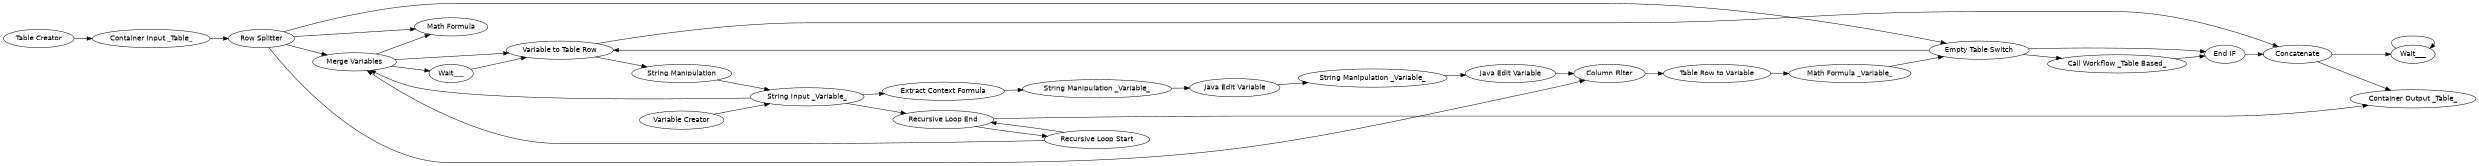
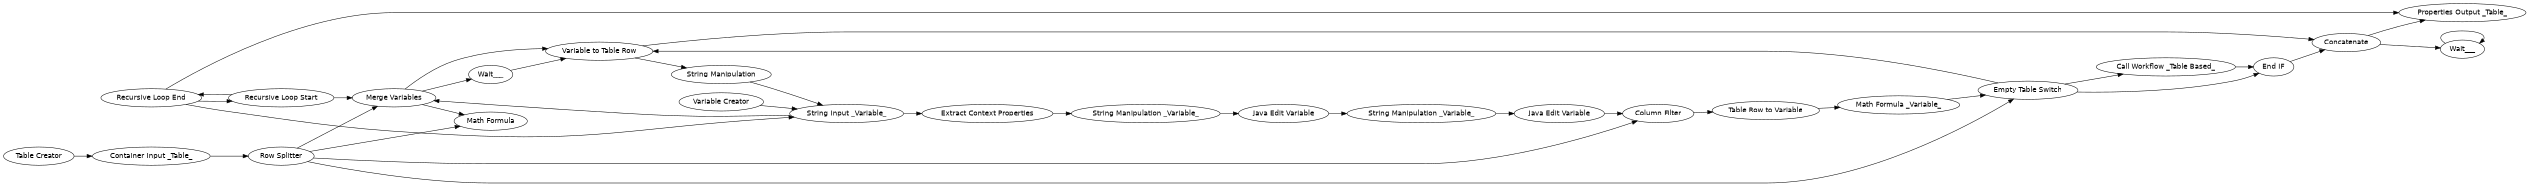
node "Extract Context Formula": label "Extract Context Formula" -> "Extract Context Properties"
node "Container Output _Table_": label "Container Output _Table_" -> "Properties Output _Table_"
edge "String Input _Variable_" -> "Recursive Loop End": reversed
